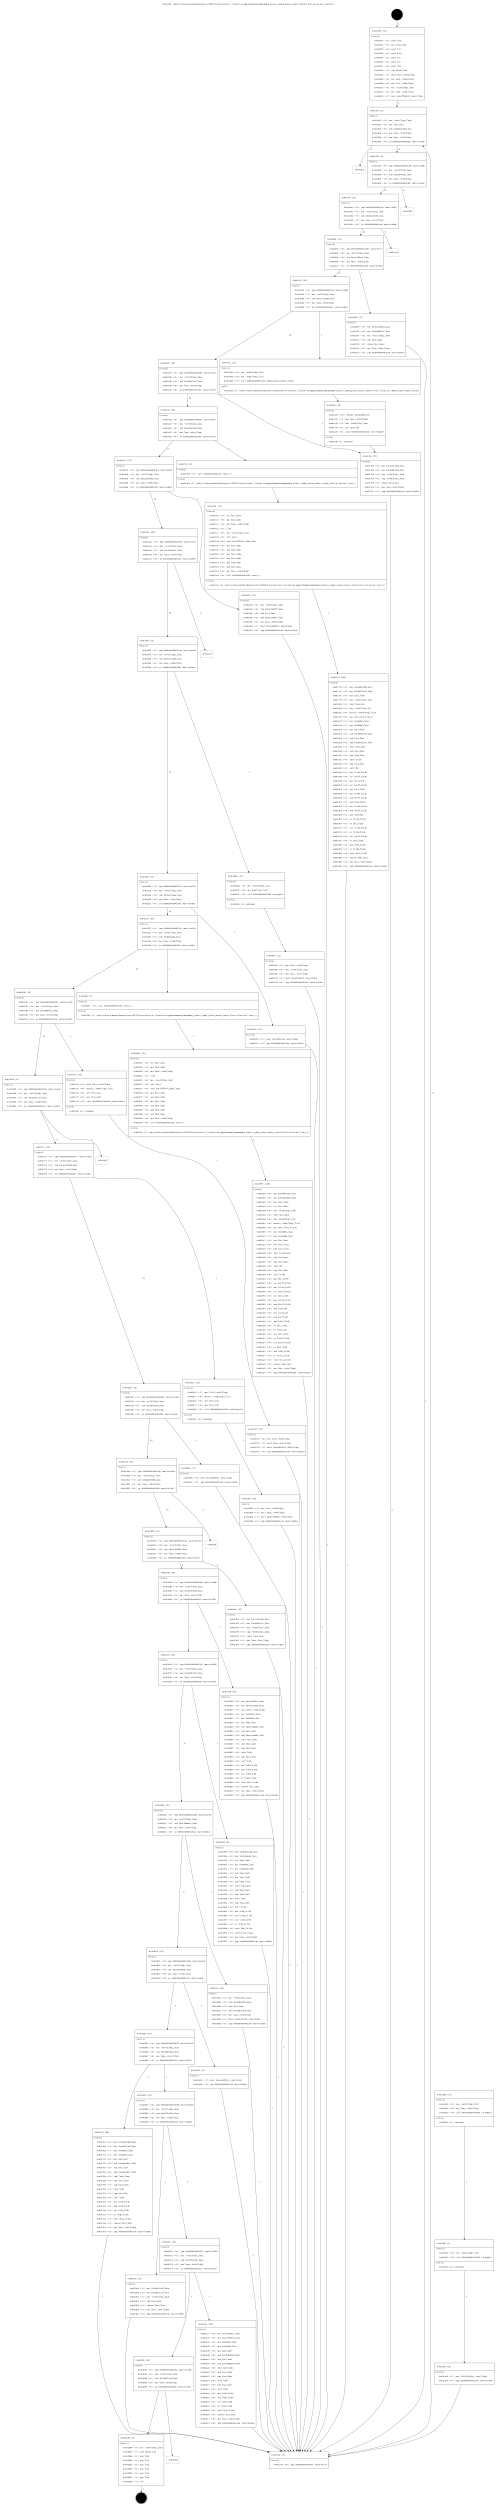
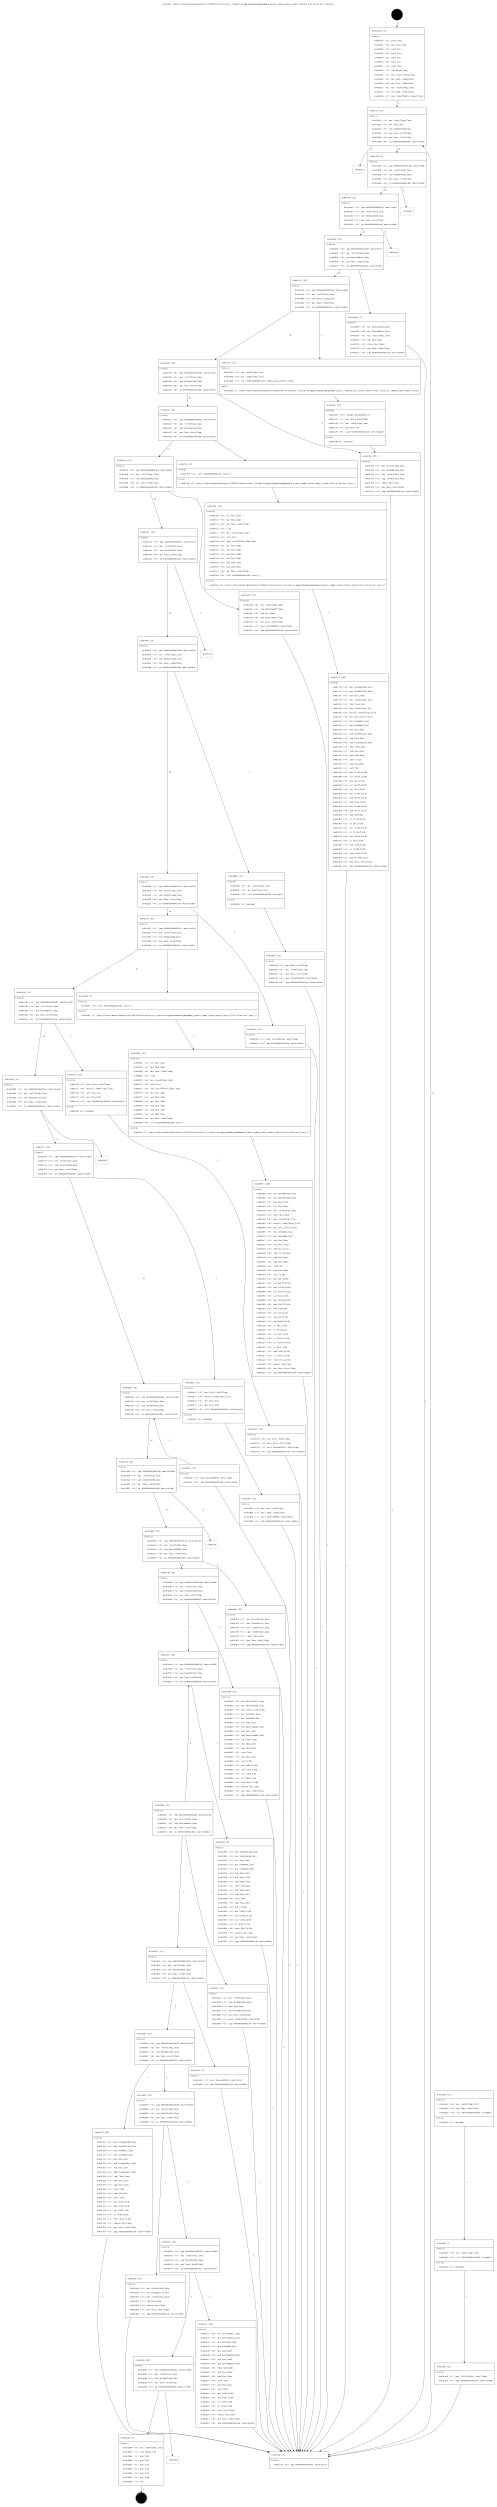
edge "0x40158b [25]" -> "0x401895 [12]": reversed
edge "0x4015ef [25]" -> "0x401608 [25]": reversed
